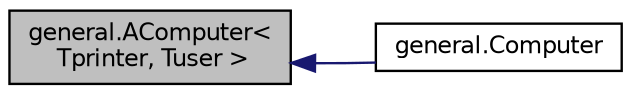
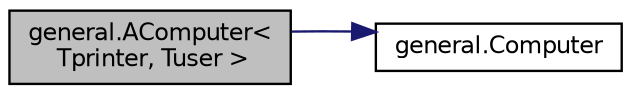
edge "general.Computer" -> "general.AComputer< Tprinter, Tuser >": reversed
